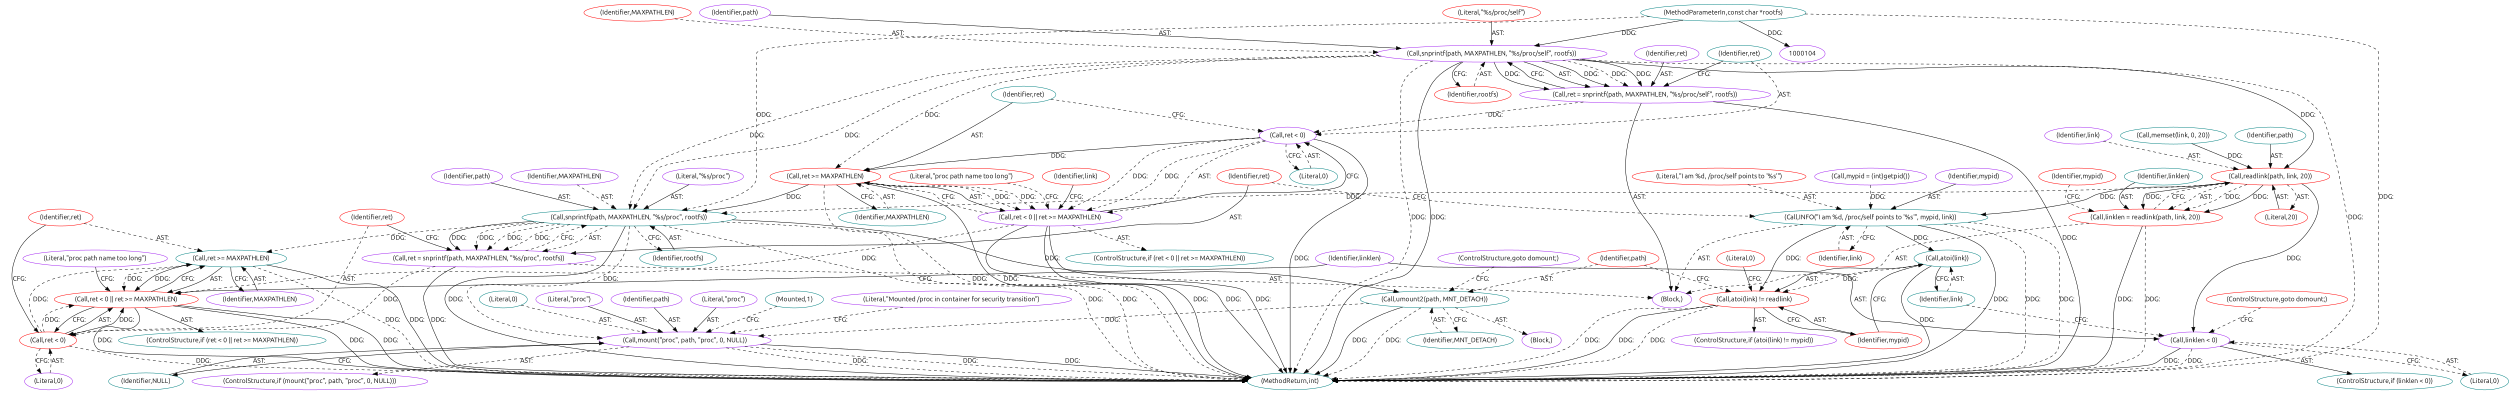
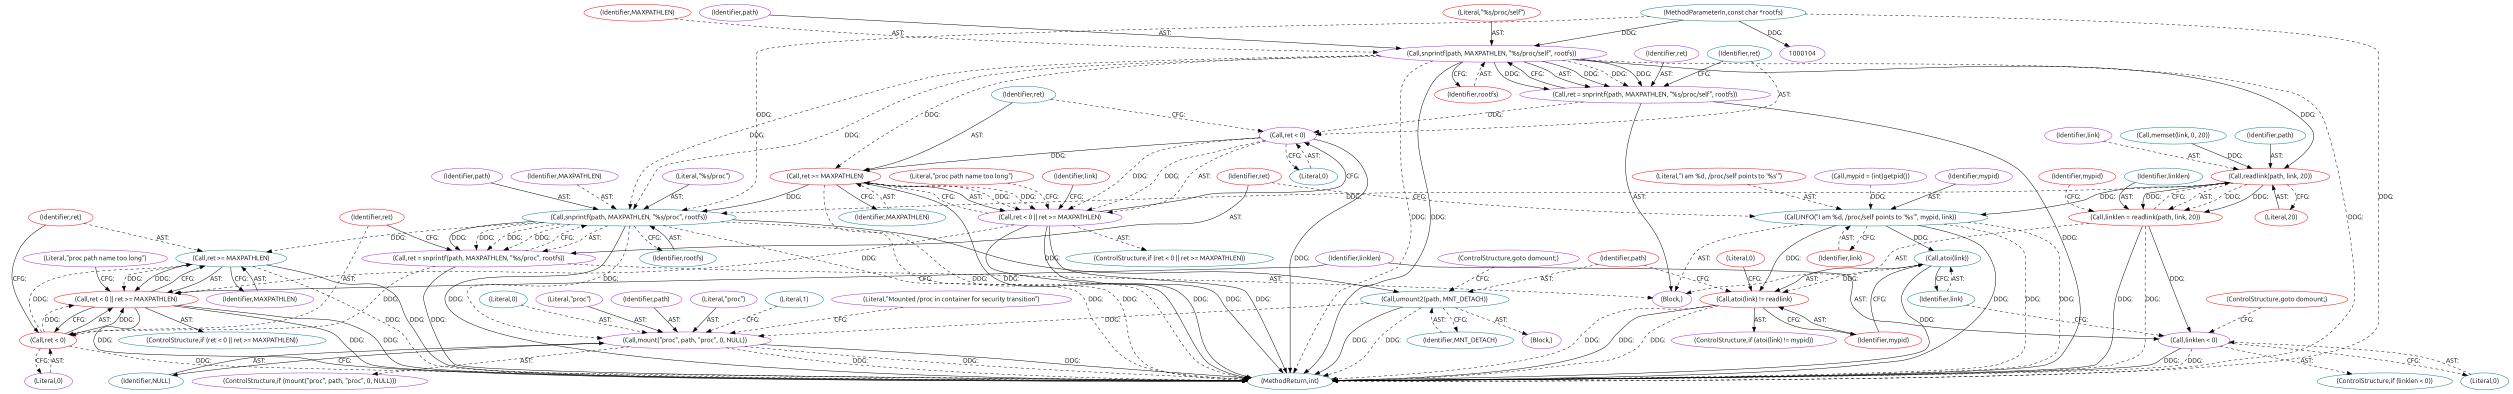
edge "(Call,readlink(path, link, 20))" -> "(Literal,20)": label "AST: " -> "CFG: "
edge "(Call,readlink(path, link, 20))" -> "(Call,linklen < 0)": now "(Call,linklen = readlink(path, link, 20))" -> "(Call,linklen < 0)"
node "(Mounted,1)": label "(Mounted,1)" -> "(Literal,1)"
edge "(Call,linklen < 0)" -> "(ControlStructure,if (linklen < 0))": style solid -> dashed
